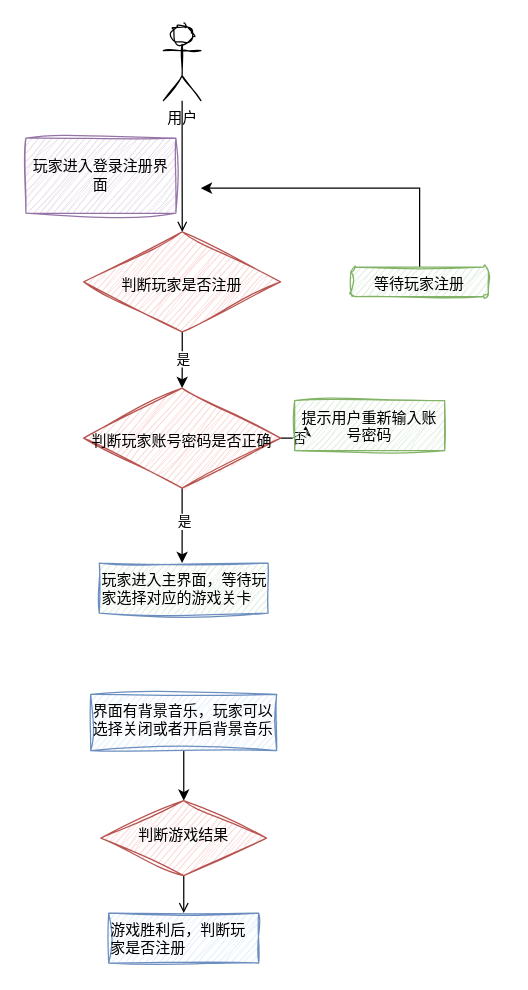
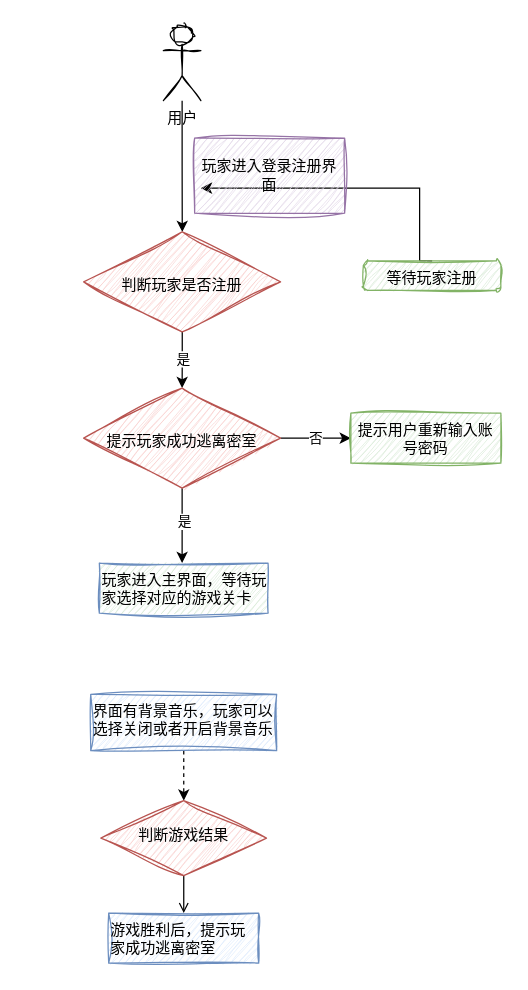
node "玩家进入登录注册界面": moved (101, 176) -> (269, 176)
edge "用户" -> "判断玩家是否注册": arrowhead open -> classic
node "等待玩家注册": moved (419, 282) -> (432, 276)
node "判断玩家账号密码是否正确": label "判断玩家账号密码是否正确" -> "提示玩家成功逃离密室"
node "提示用户重新输入账号密码": moved (369, 426) -> (426, 438)
edge "界面有背景音乐，玩家可以选择关闭或者开启背景音乐" -> "判断游戏结果": style solid -> dashed
node "游戏胜利后，判断玩家是否注册": label "游戏胜利后，判断玩家是否注册" -> "游戏胜利后，提示玩家成功逃离密室"
